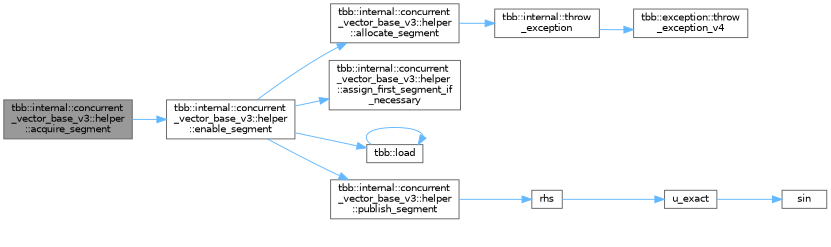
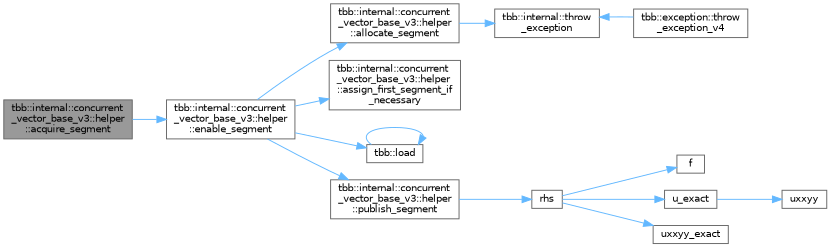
edge "tbb::internal::throw _exception" -> "tbb::exception::throw _exception_v4": reversed
node "f": added
node "sin": label "sin" -> "uxxyy"
node "uxxyy_exact": added
